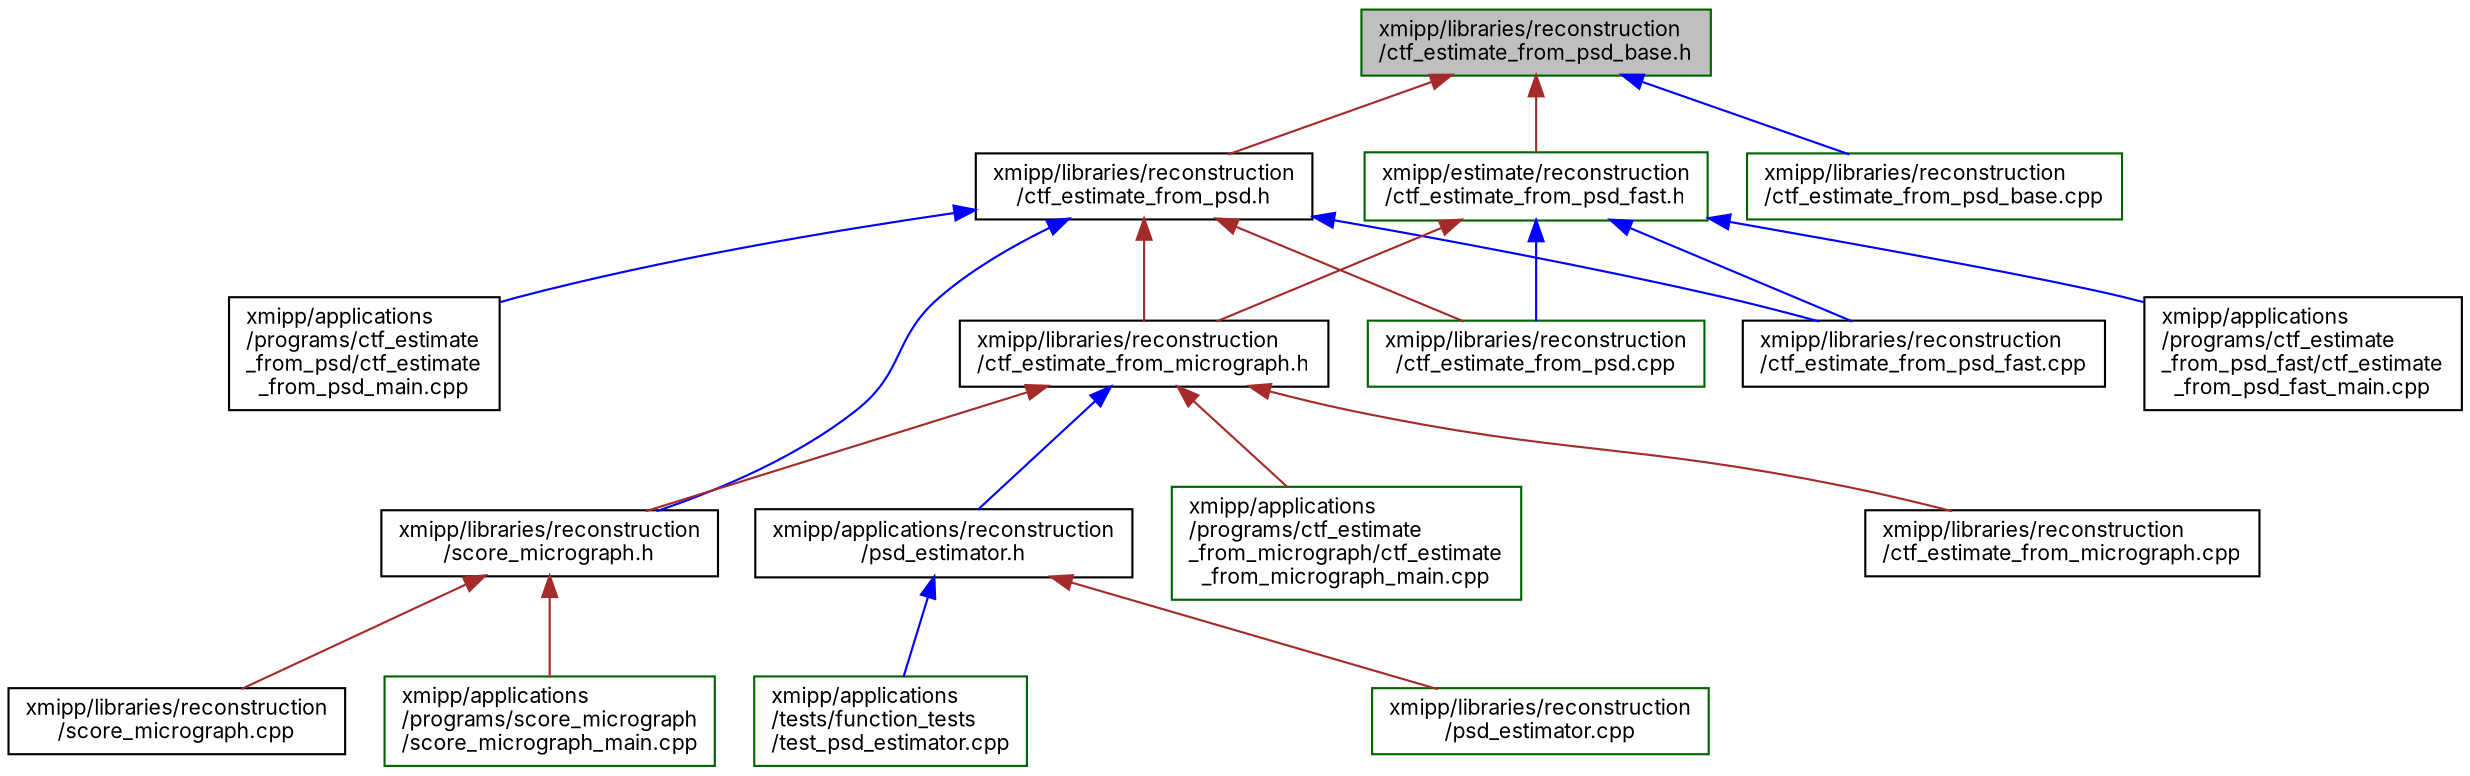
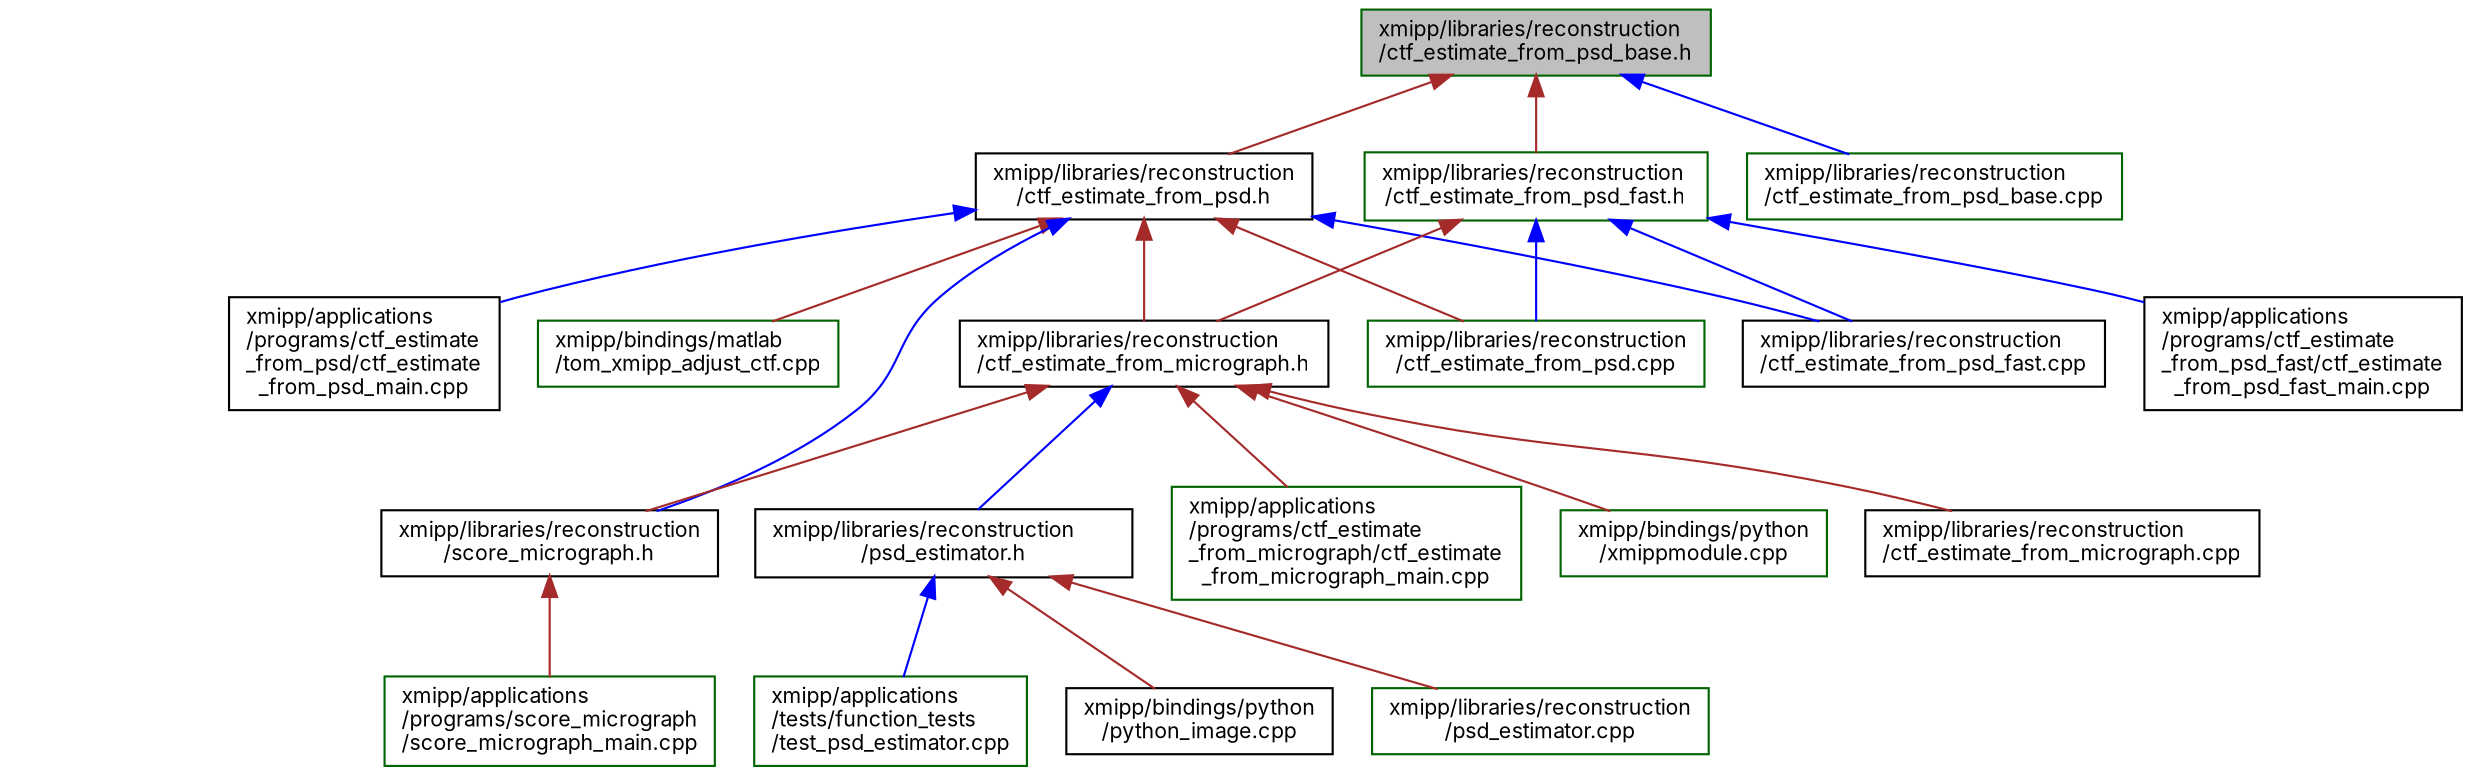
node "xmipp/estimate/reconstruction /ctf_estimate_from_psd_fast.h": label "xmipp/estimate/reconstruction /ctf_estimate_from_psd_fast.h" -> "xmipp/libraries/reconstruction /ctf_estimate_from_psd_fast.h"
node "xmipp/bindings/matlab /tom_xmipp_adjust_ctf.cpp": added
node "xmipp/applications/reconstruction /psd_estimator.h": label "xmipp/applications/reconstruction /psd_estimator.h" -> "xmipp/libraries/reconstruction /psd_estimator.h"
node "xmipp/bindings/python /xmippmodule.cpp": added
node "xmipp/libraries/reconstruction /score_micrograph.cpp": removed
node "xmipp/bindings/python /python_image.cpp": added
